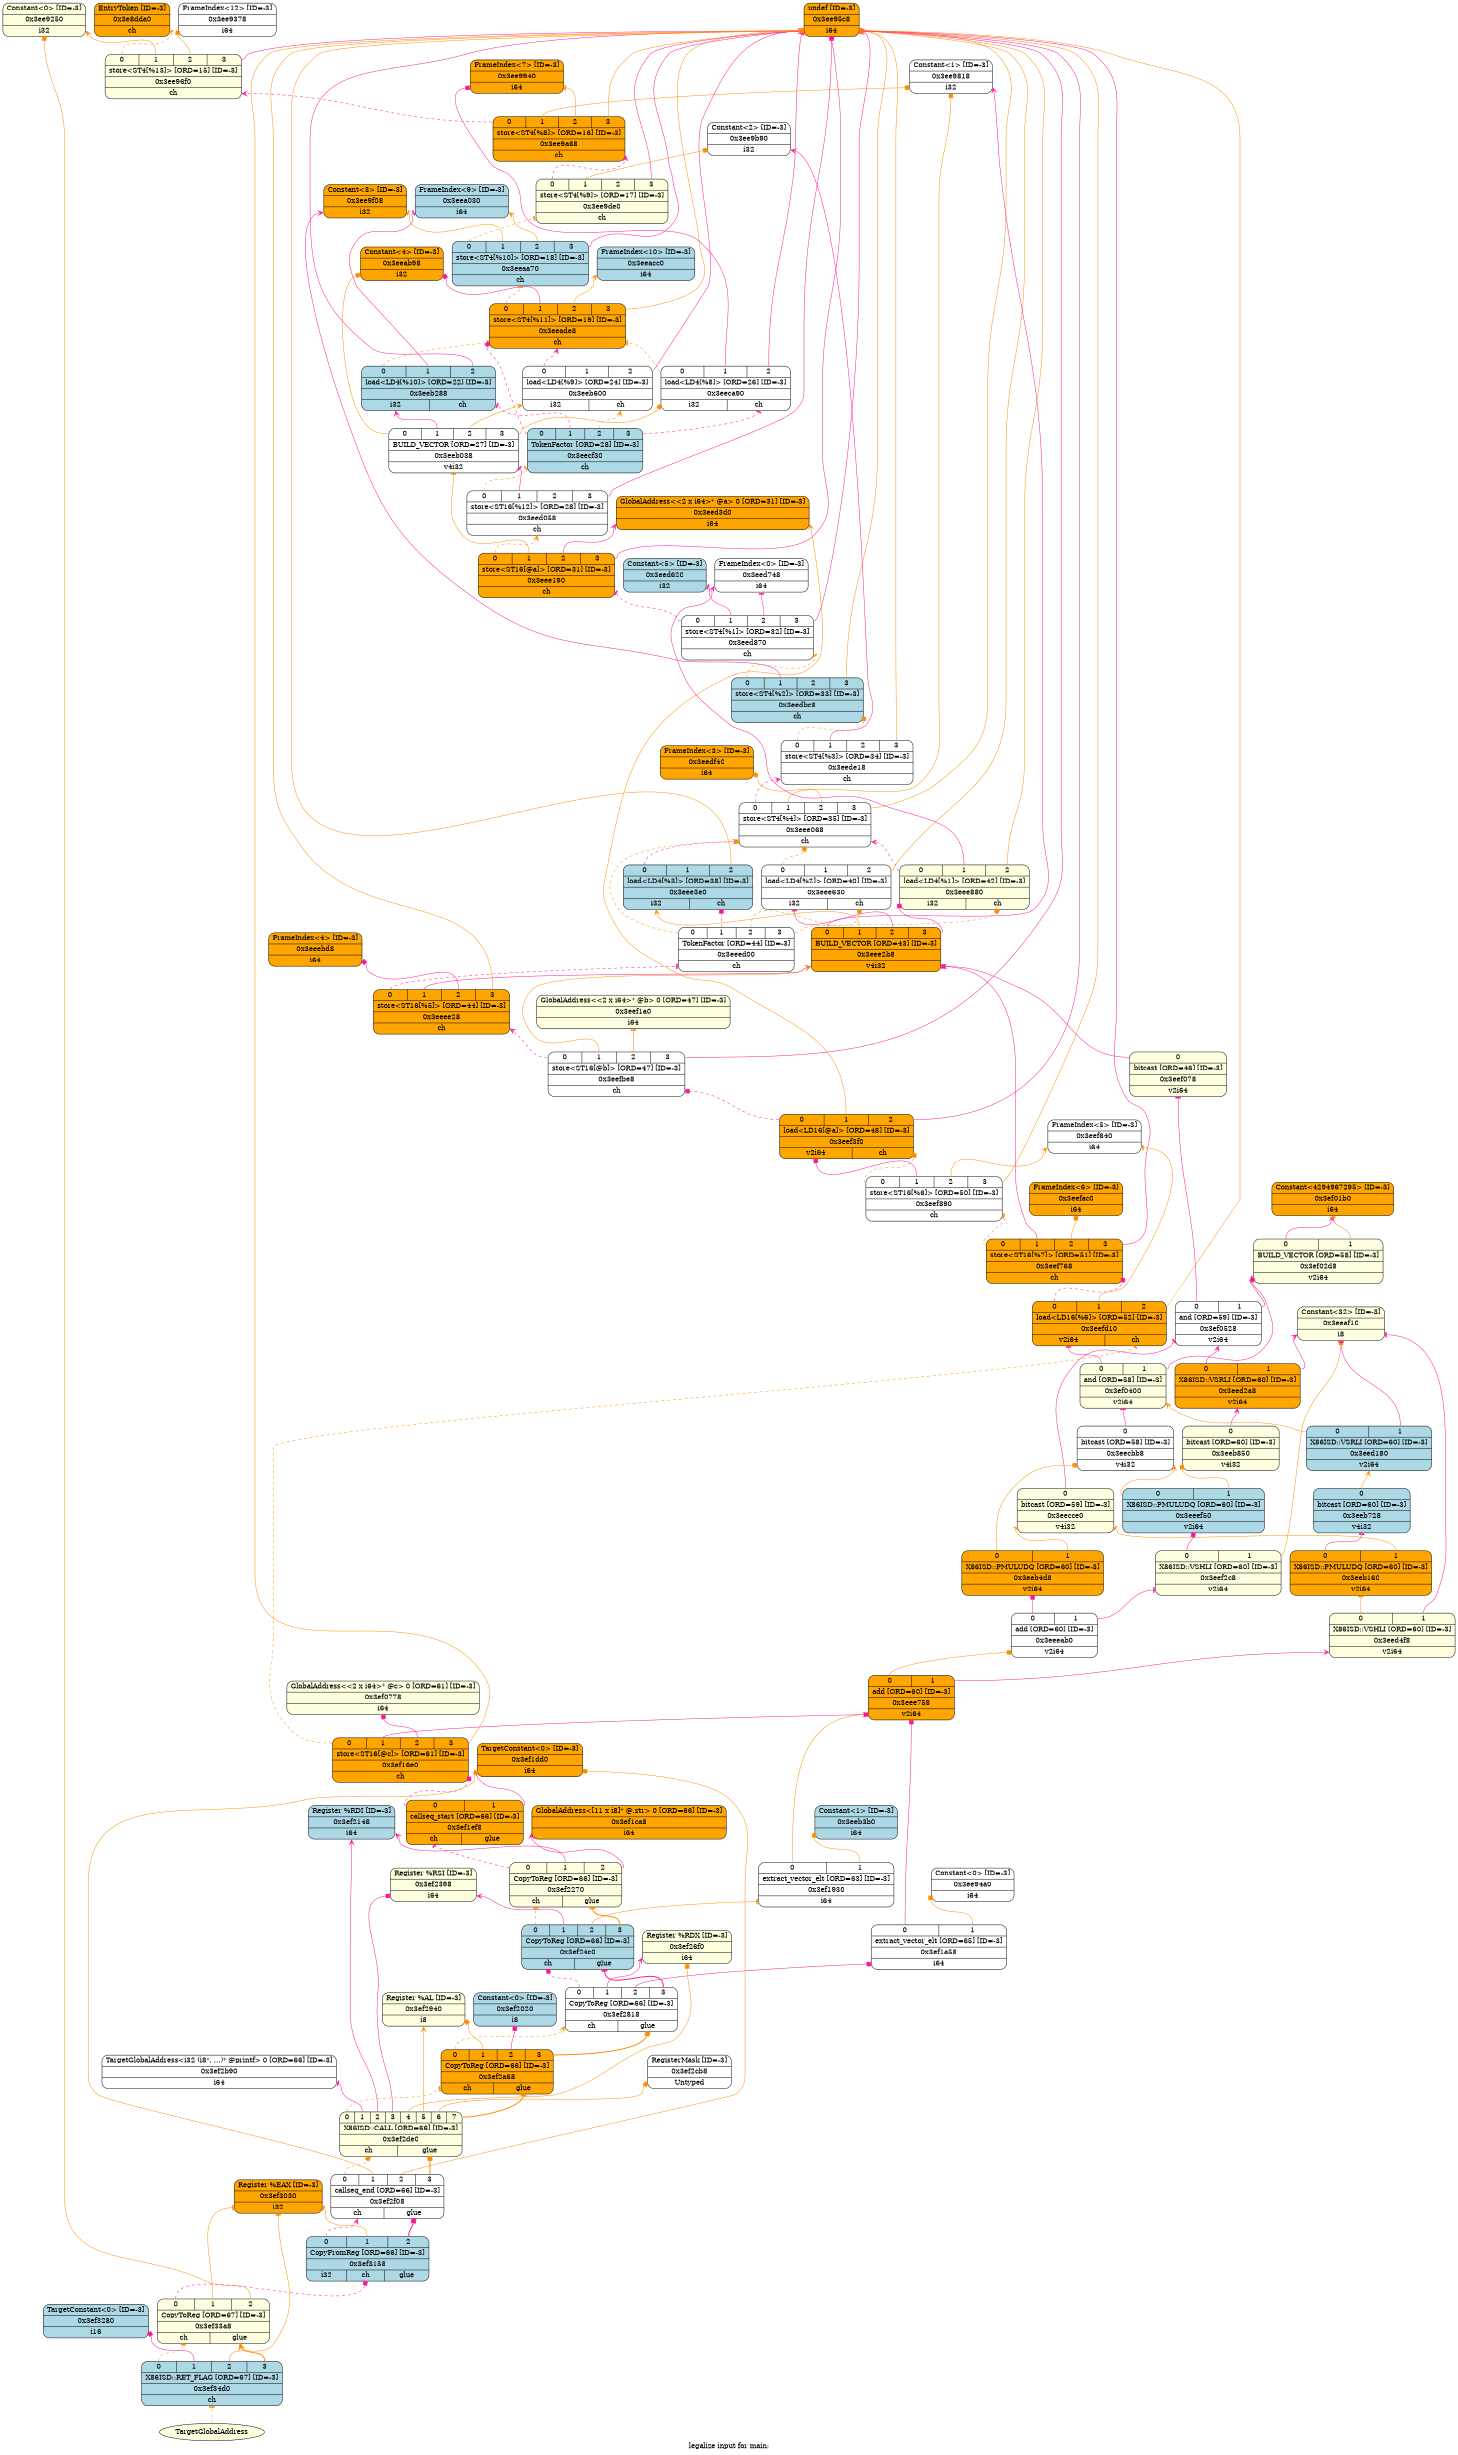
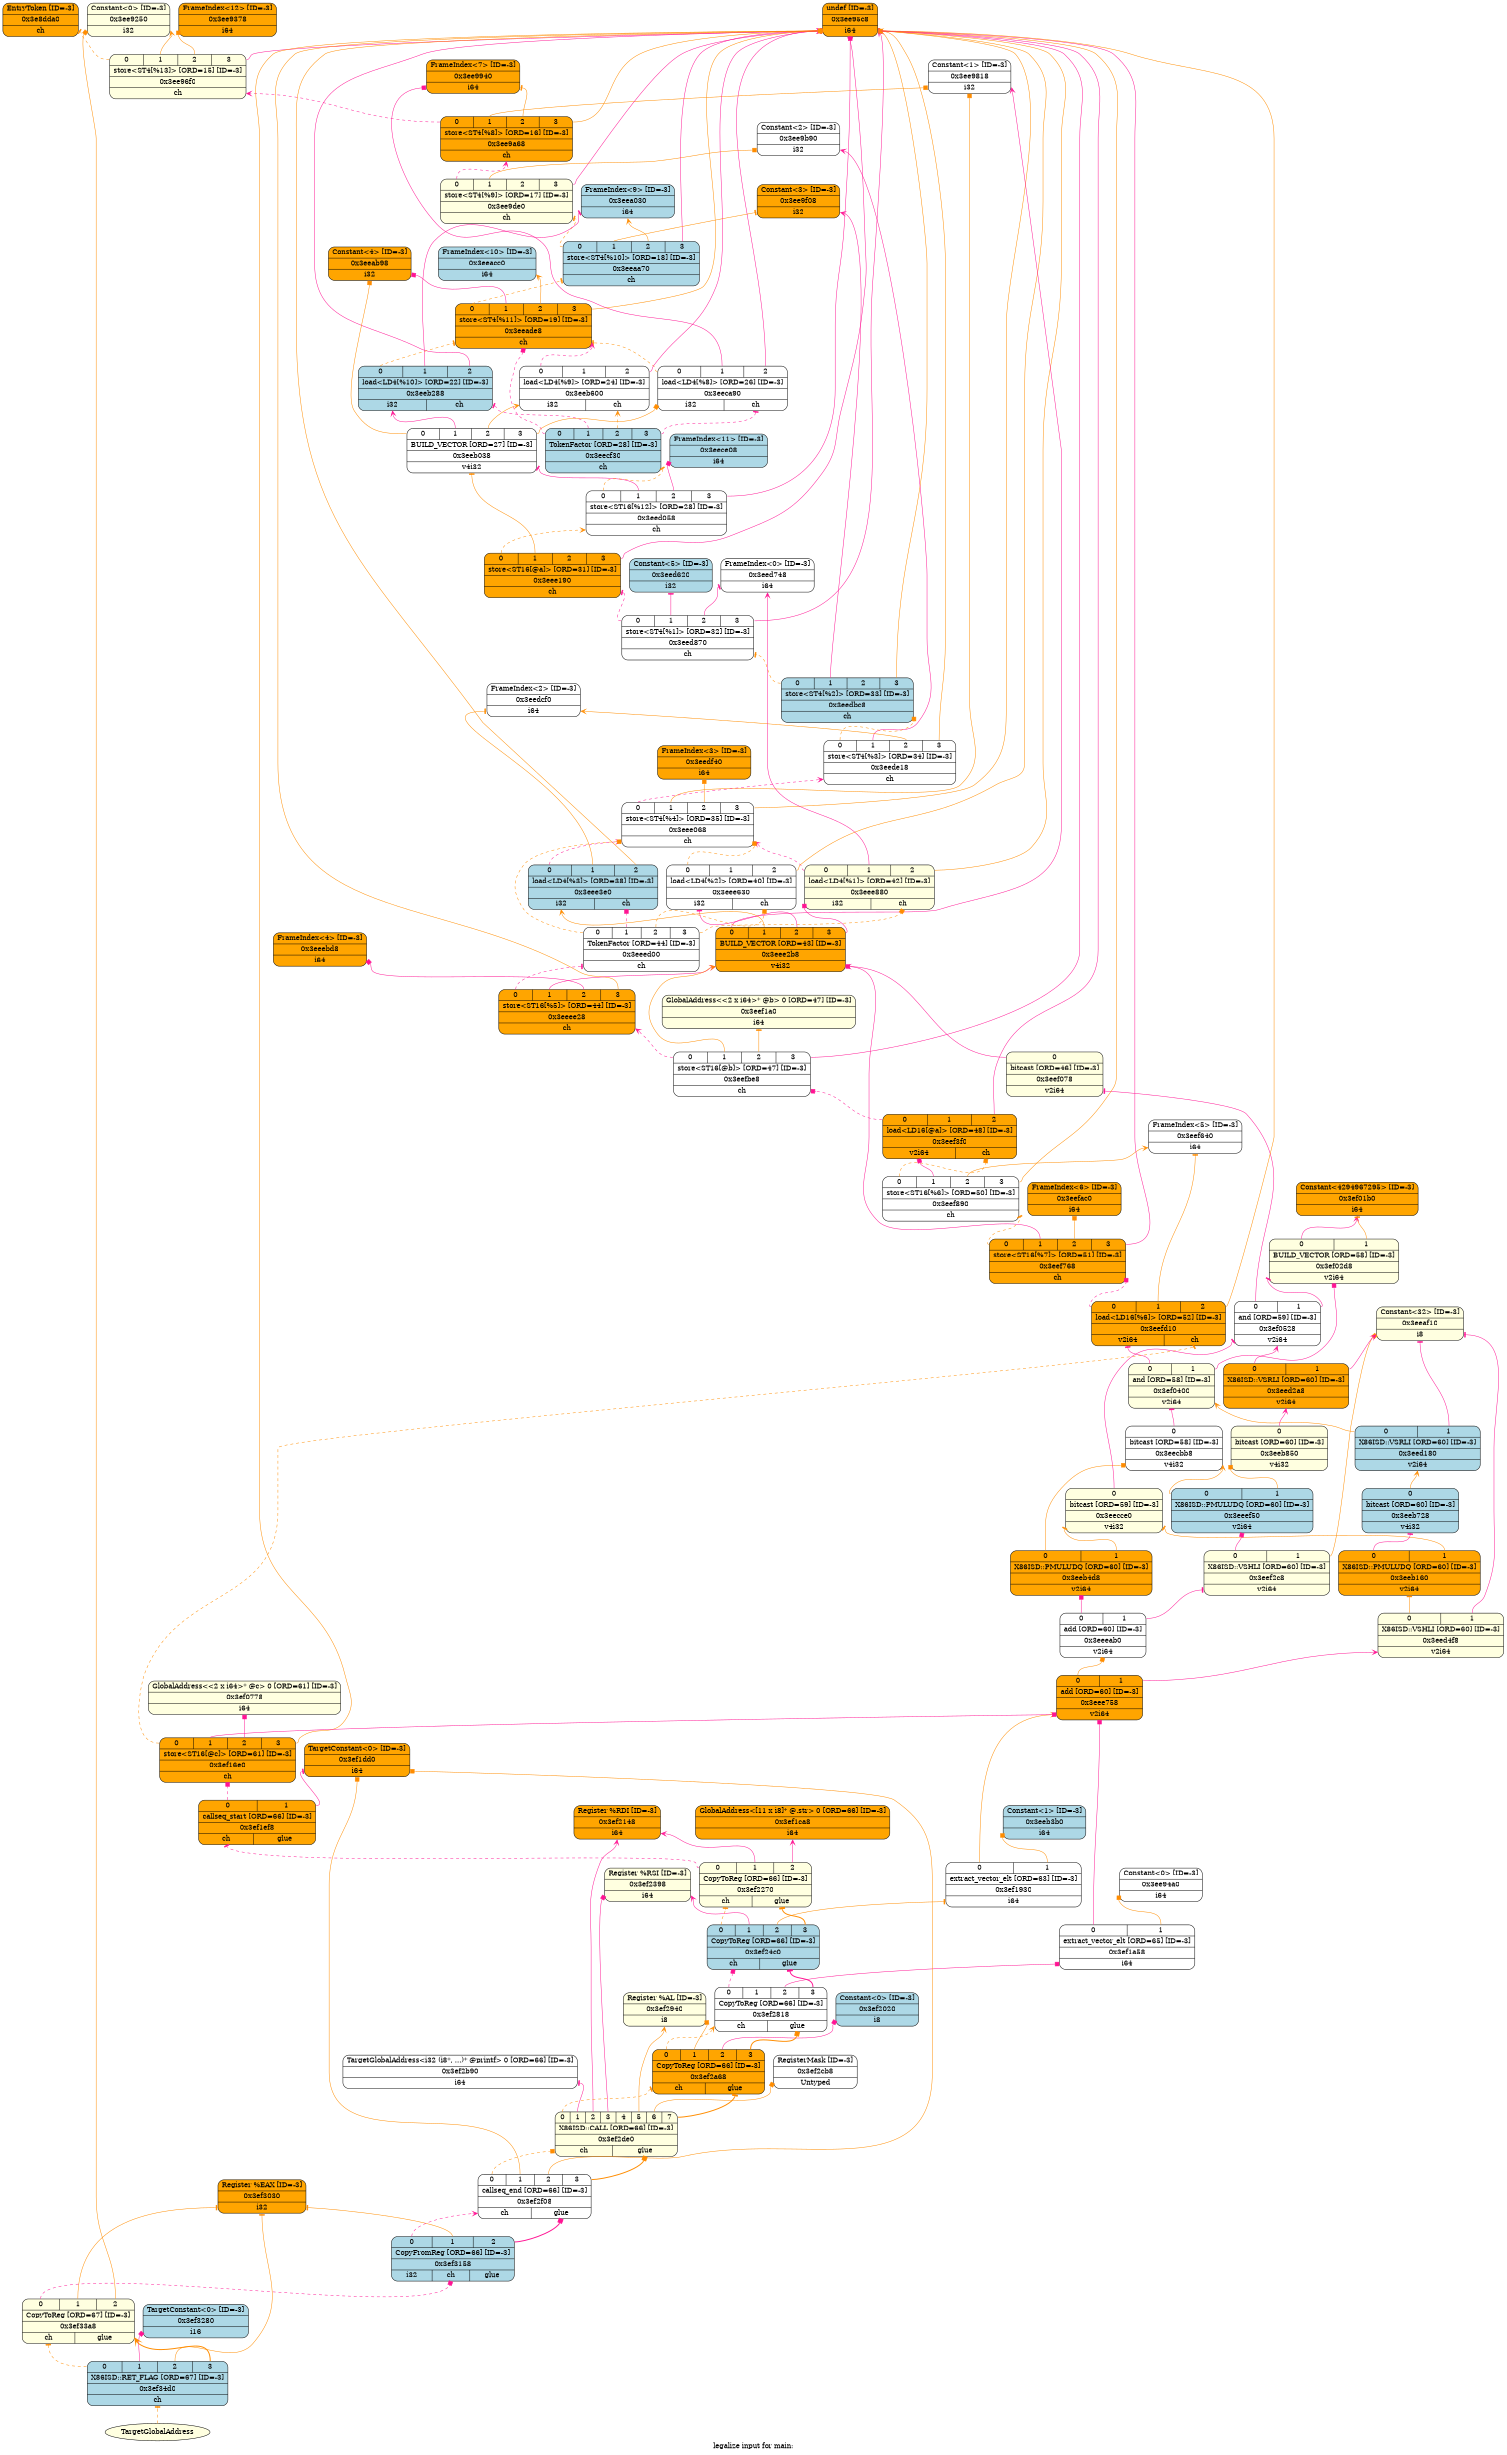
node "FrameIndex<12> [ID=-3]": fillcolor white -> orange
node "FrameIndex<11> [ID=-3]": added
node "GlobalAddress<<2 x i64>* @a> 0 [ORD=31] [ID=-3]": removed
node "FrameIndex<2> [ID=-3]": added
node "Register %RDI [ID=-3]": fillcolor lightblue -> orange
node "Register %RDX [ID=-3]": removed
